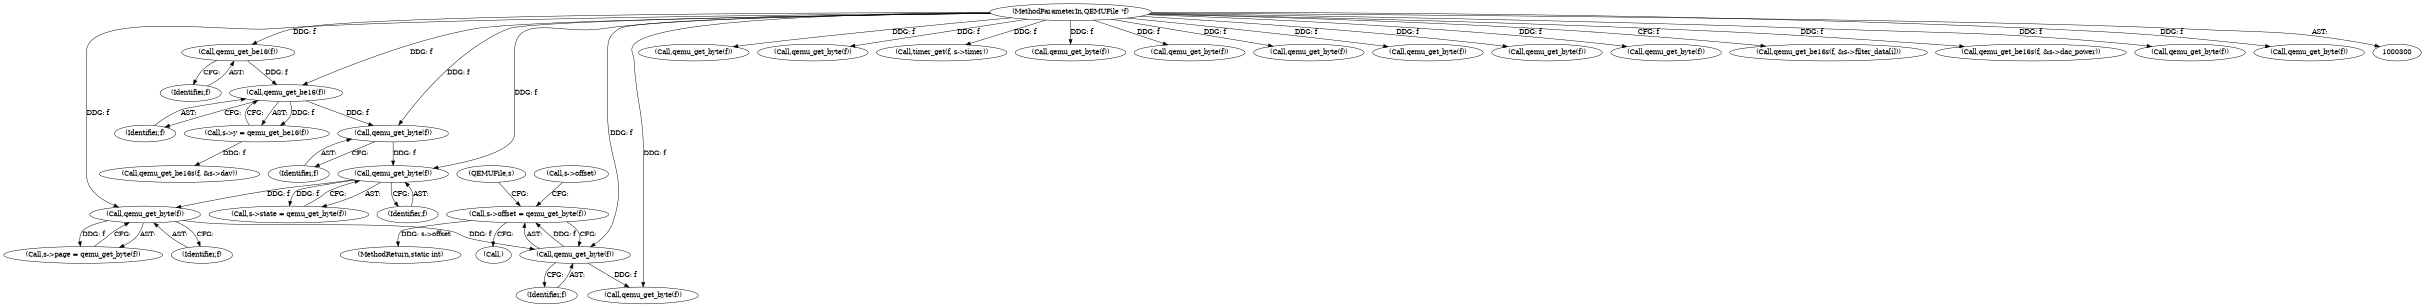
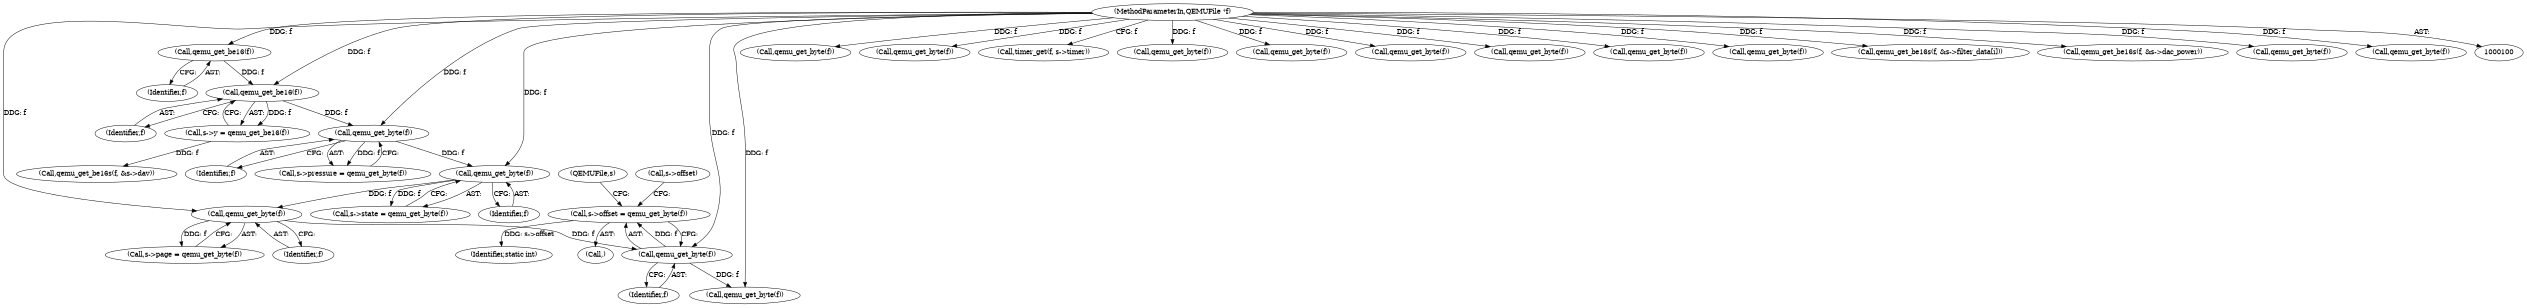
edge "(MethodParameterIn,QEMUFile *f)" -> "(Call,timer_get(f, s->timer))": label "DDG: f" -> "CFG: f"
edge "(MethodParameterIn,QEMUFile *f)" -> "(Call,qemu_get_be16s(f, &s->filter_data[i]))": label "CFG: f" -> "DDG: f"
node "1000300": label "1000300" -> "1000100"
node "(Call,s->pressure = qemu_get_byte(f))": added
edge "(Call,s->offset = qemu_get_byte(f))" -> "(Call,)": label "CFG: " -> "AST: "
node "(MethodReturn,static int)": label "(MethodReturn,static int)" -> "(Identifier,static int)"
